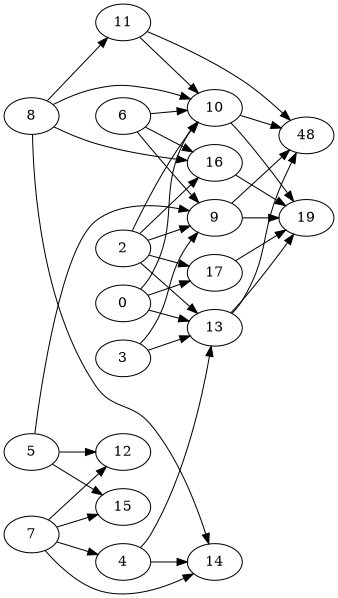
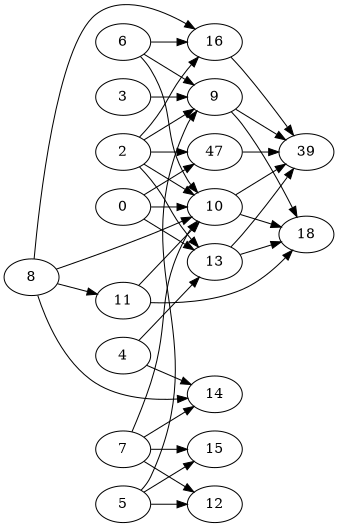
node "48": label "48" -> "18"
node "19": label "19" -> "39"
node "17": label "17" -> "47"
edge "3" -> "13": removed
edge "7" -> "4": now "7" -> "10"
